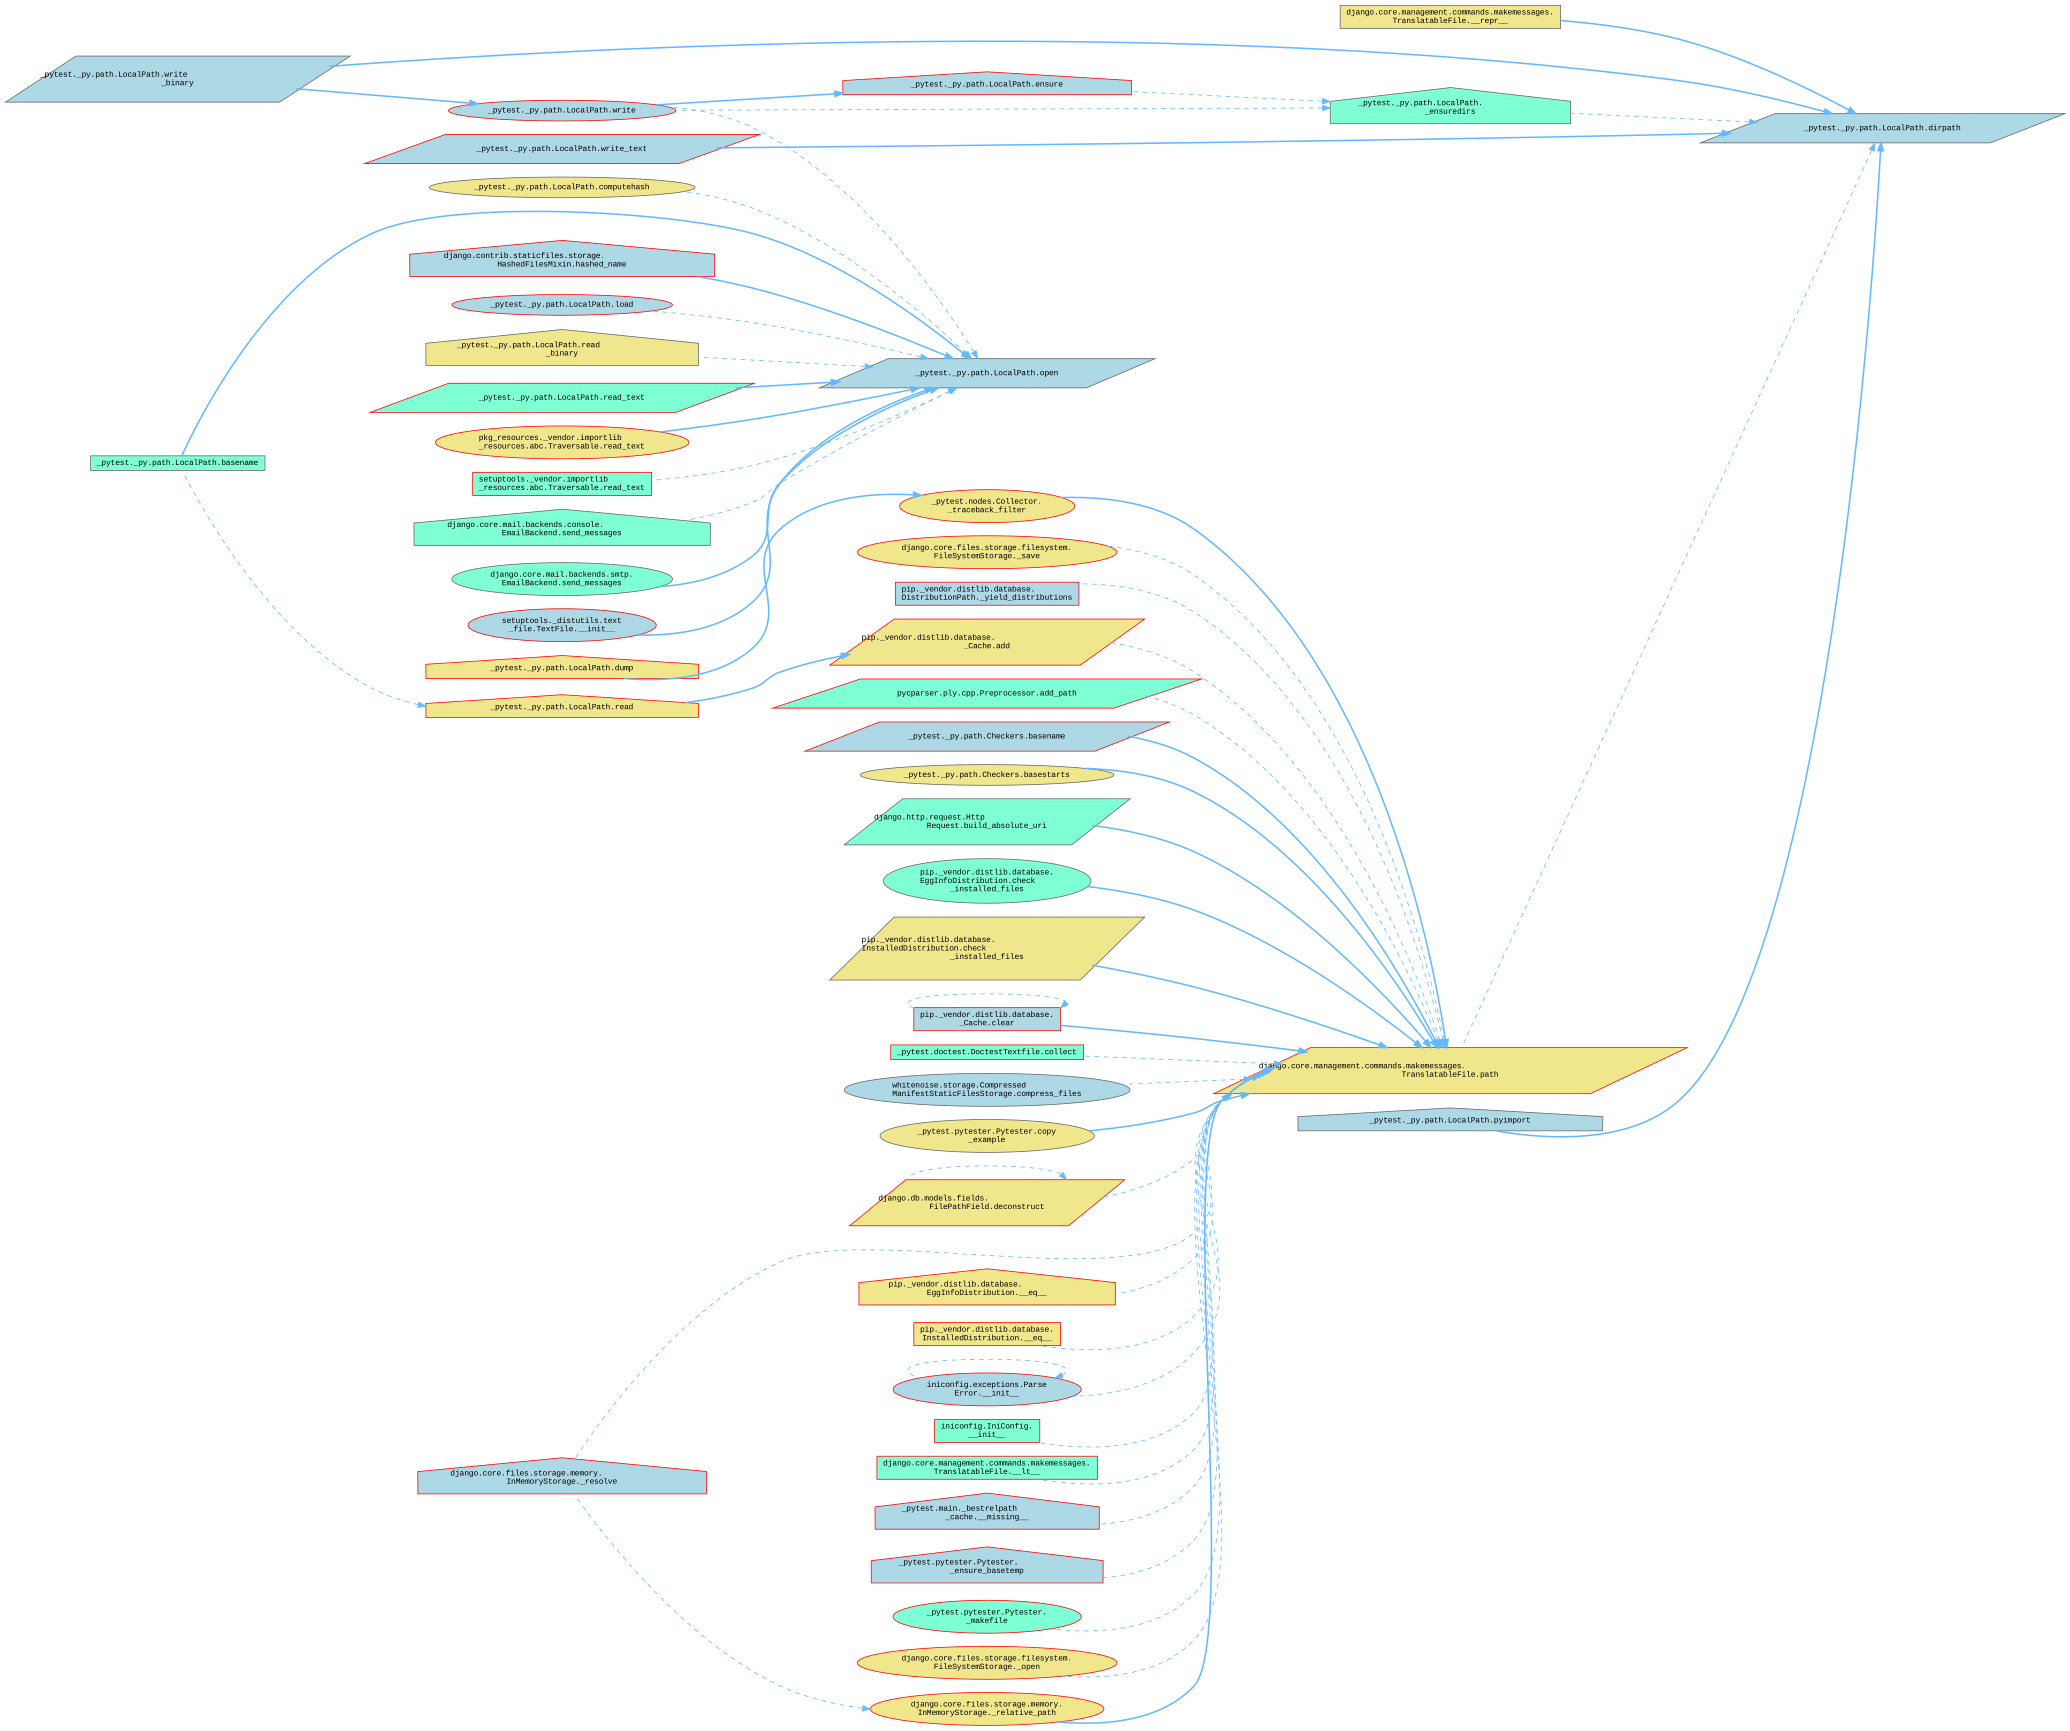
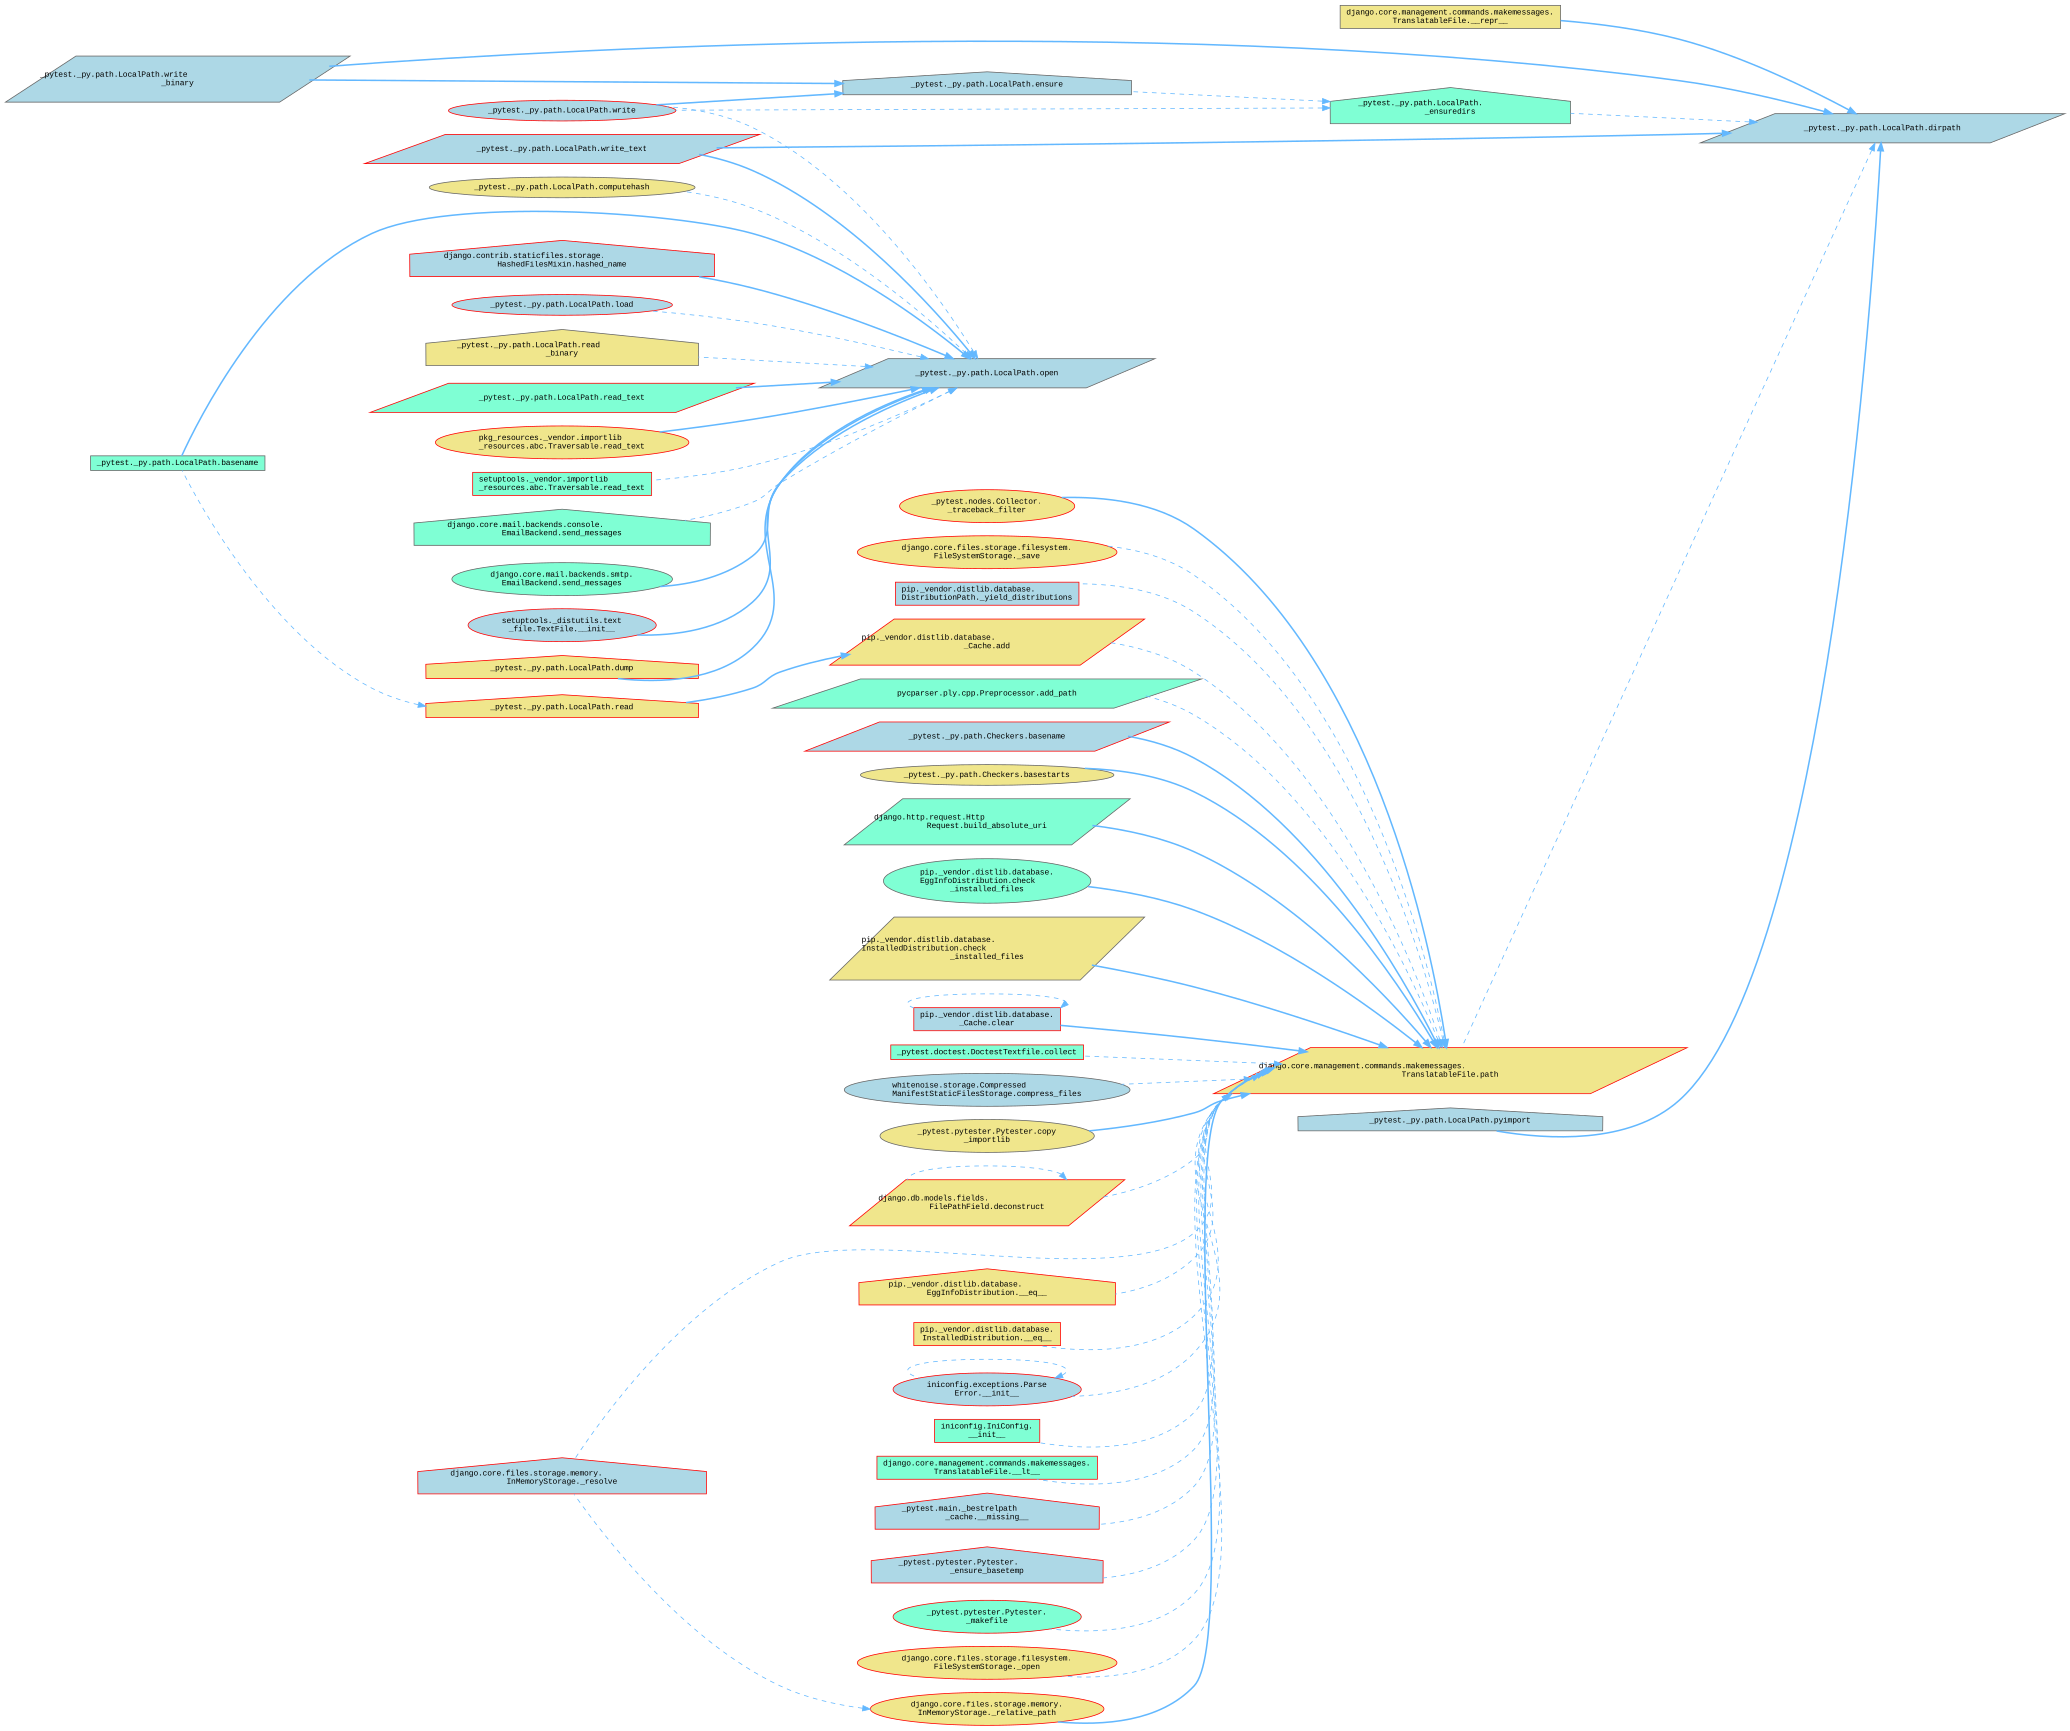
node "_pytest._py.path.LocalPath.ensure": color red -> grey40
edge "_pytest._py.path.LocalPath.write _binary" -> "_pytest._py.path.LocalPath.write": now "_pytest._py.path.LocalPath.write _binary" -> "_pytest._py.path.LocalPath.ensure"
edge "_pytest._py.path.LocalPath.write_text" -> "_pytest._py.path.LocalPath.open": added
edge "_pytest._py.path.LocalPath.dump" -> "_pytest.nodes.Collector. _traceback_filter": now "_pytest._py.path.LocalPath.dump" -> "_pytest._py.path.LocalPath.open"
node "pycparser.ply.cpp.Preprocessor.add_path": color red -> grey40
node "_pytest.pytester.Pytester.copy _example": label "_pytest.pytester.Pytester.copy _example" -> "_pytest.pytester.Pytester.copy _importlib"
